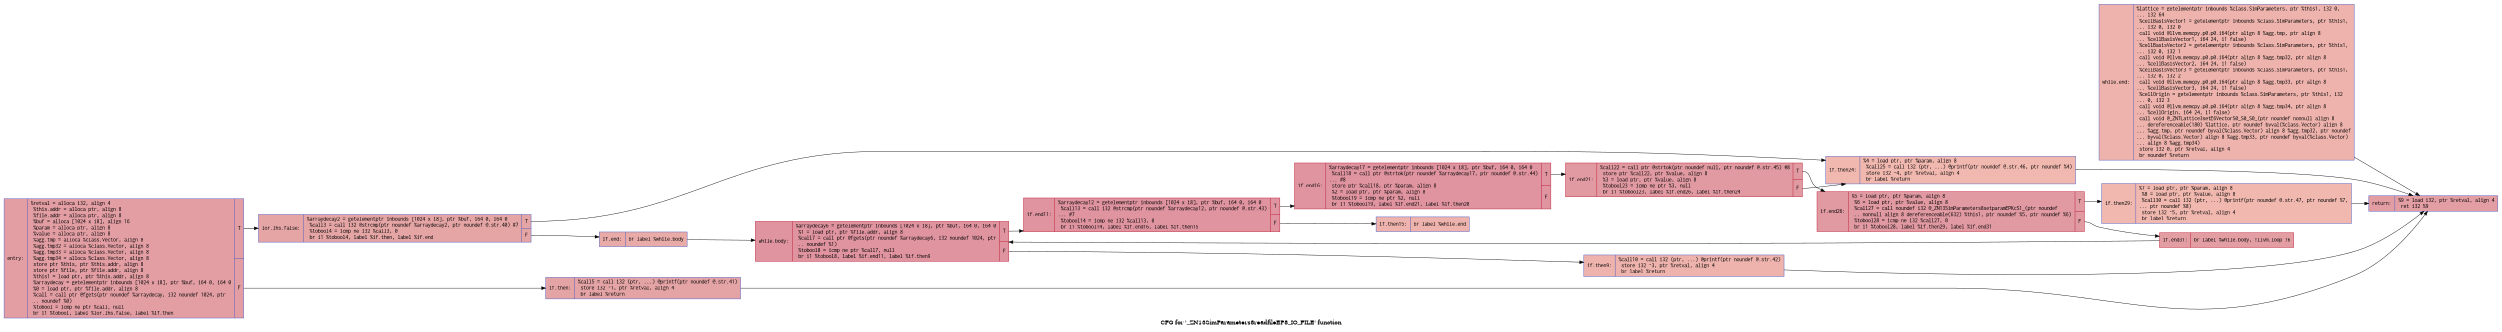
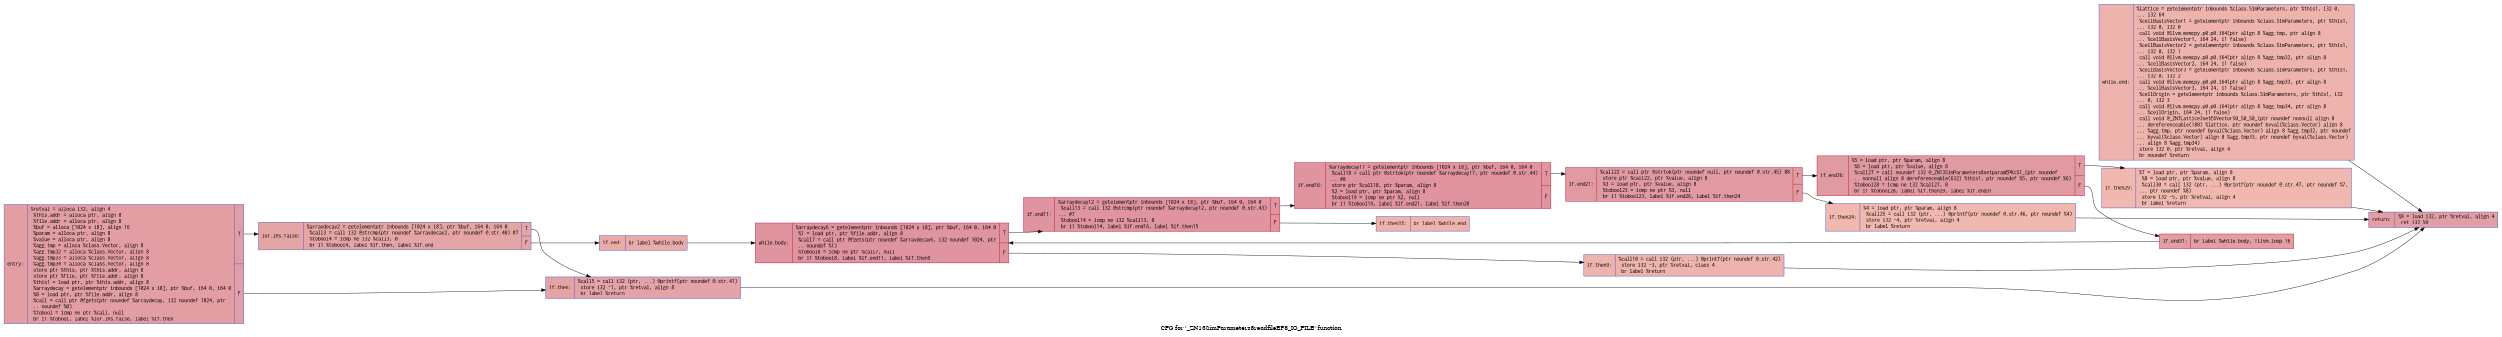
edge "lor.lhs.false:" -> "if.then24:": now "lor.lhs.false:" -> "if.then:"
node "if.then9:": text "store i32 -3, ptr %retval, align 4" -> "store i32 -3, ptr %retval, class 4"
node "if.then:": text "store i32 -1, ptr %retval, align 4" -> "store i32 -1, ptr %retval, align 8"
